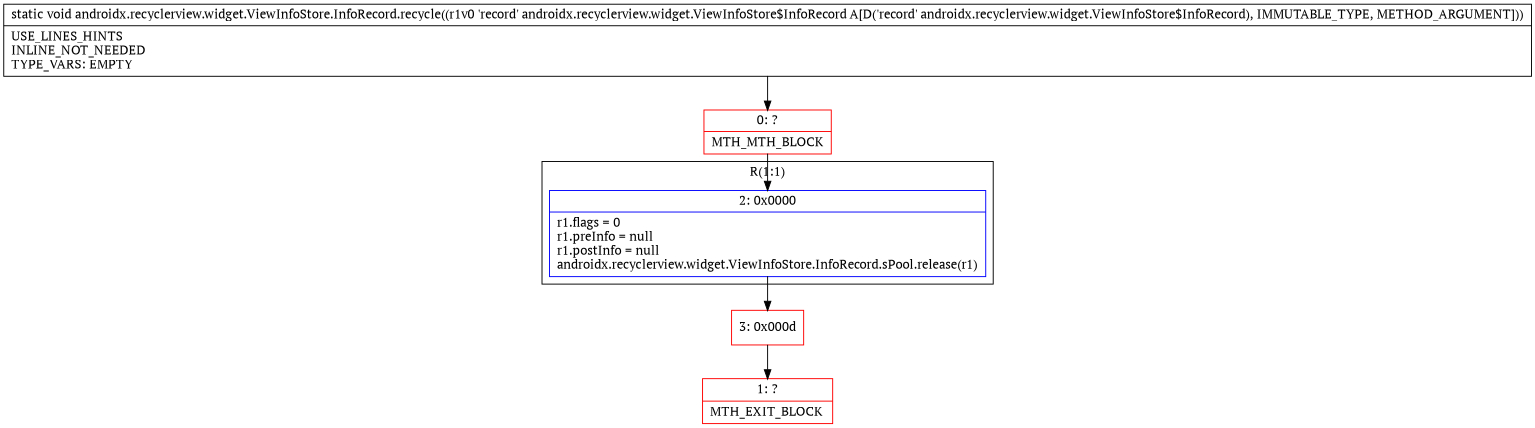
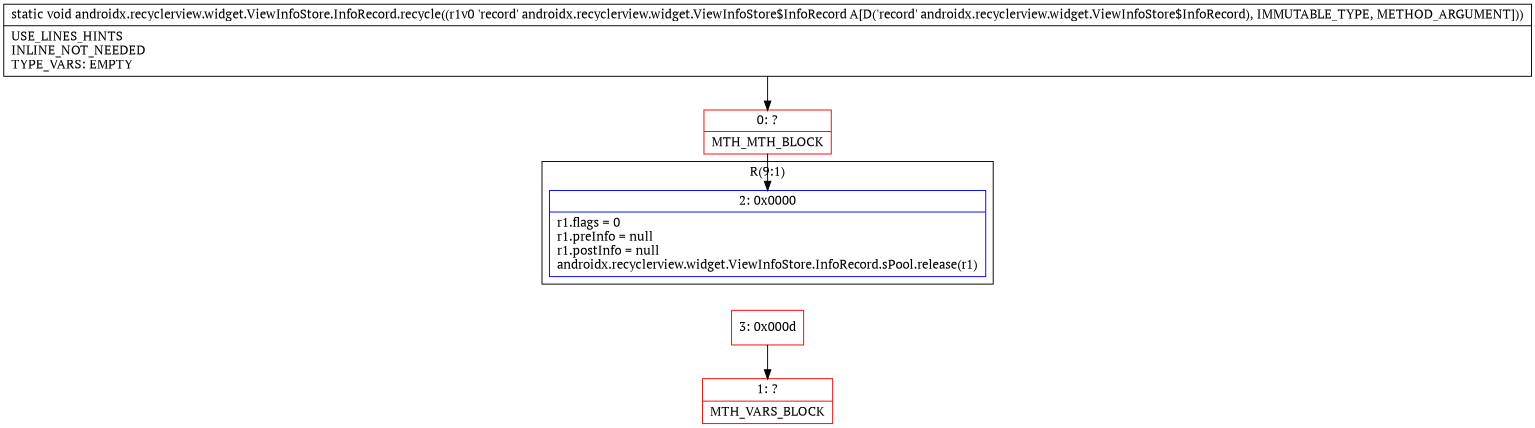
cluster "R(1:1)": label "R(1:1)" -> "R(9:1)"
edge "2: 0x0000" -> "3: 0x000d": removed
node "1: ?": text "MTH_EXIT_BLOCK" -> "MTH_VARS_BLOCK"
